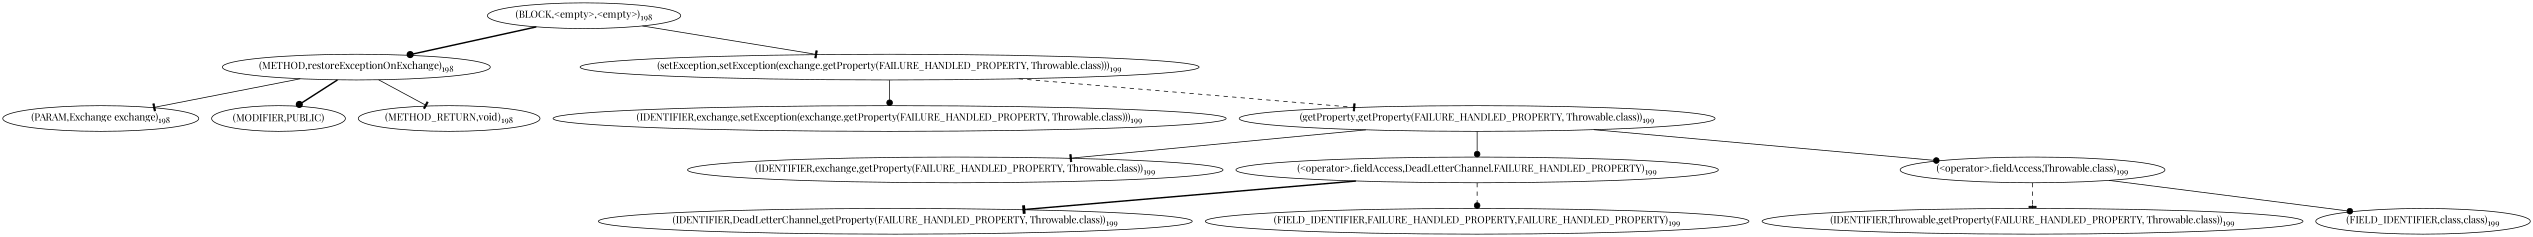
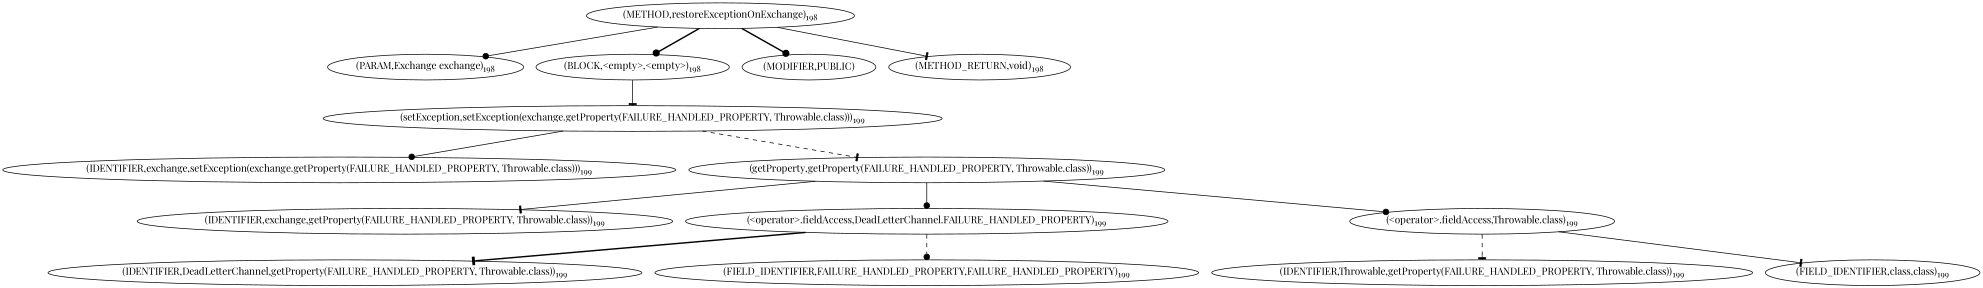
edge "(BLOCK,<empty>,<empty>)" -> "(METHOD,restoreExceptionOnExchange)": reversed
edge "(METHOD,restoreExceptionOnExchange)" -> "(PARAM,Exchange exchange)": arrowhead tee -> dot
edge "(<operator>.fieldAccess,Throwable.class)" -> "(FIELD_IDENTIFIER,class,class)": arrowhead dot -> tee
